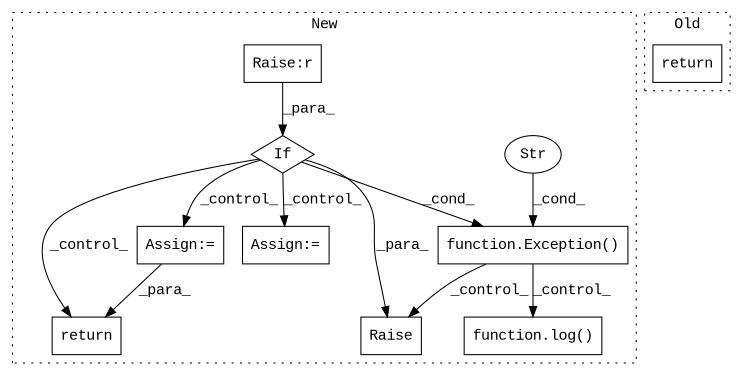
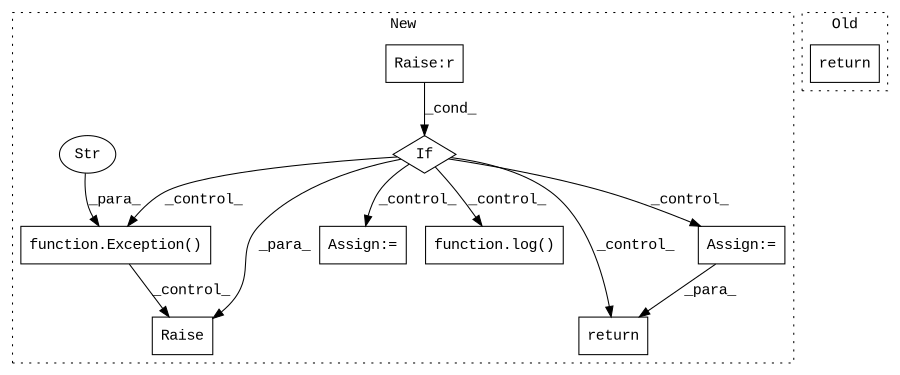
edge "Raise:r" -> "If": label "_para_" -> "_cond_"
edge "If" -> "function.Exception()": label "_cond_" -> "_control_"
edge "Str" -> "function.Exception()": label "_cond_" -> "_para_"
edge "function.Exception()" -> "function.log()": now "If" -> "function.log()"
